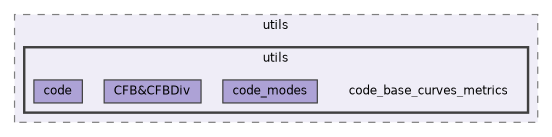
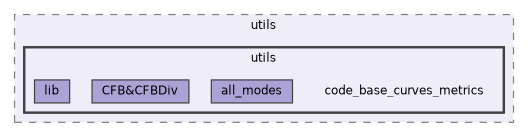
node "code": label "code" -> "lib"
node "code_modes": label "code_modes" -> "all_modes"
